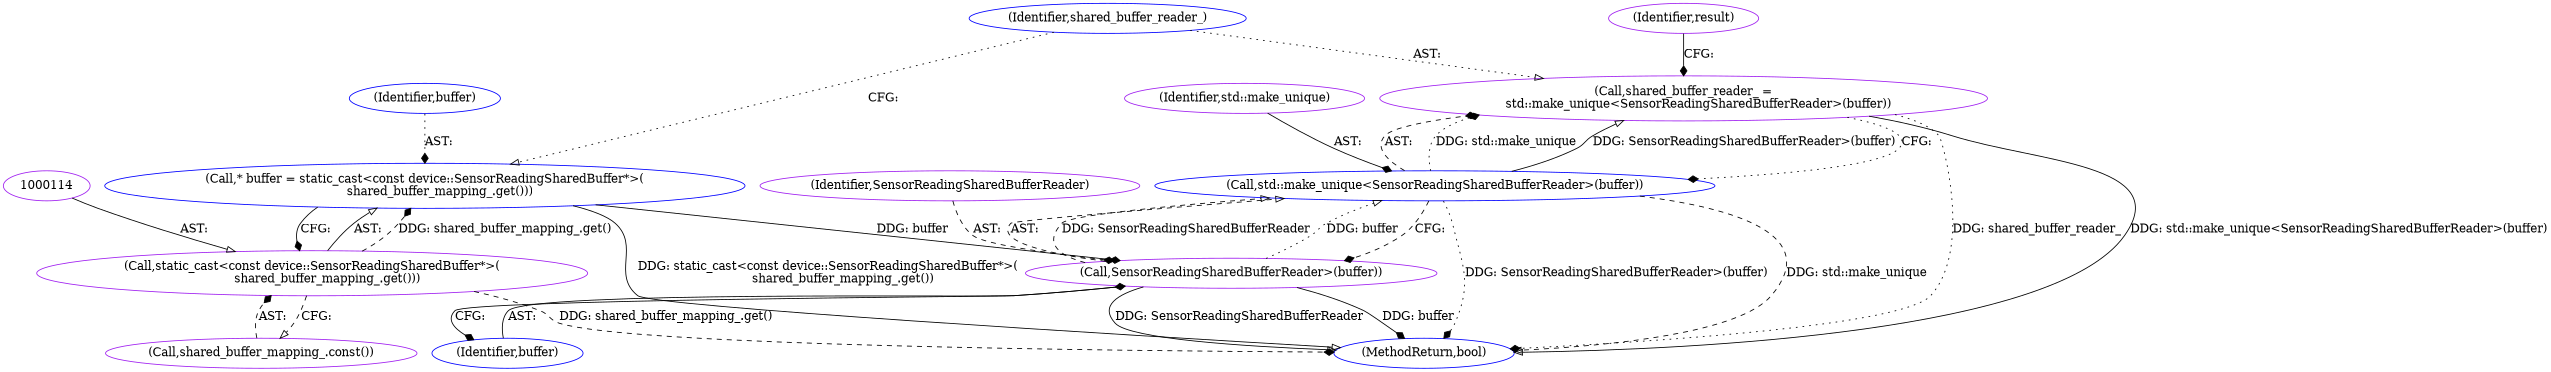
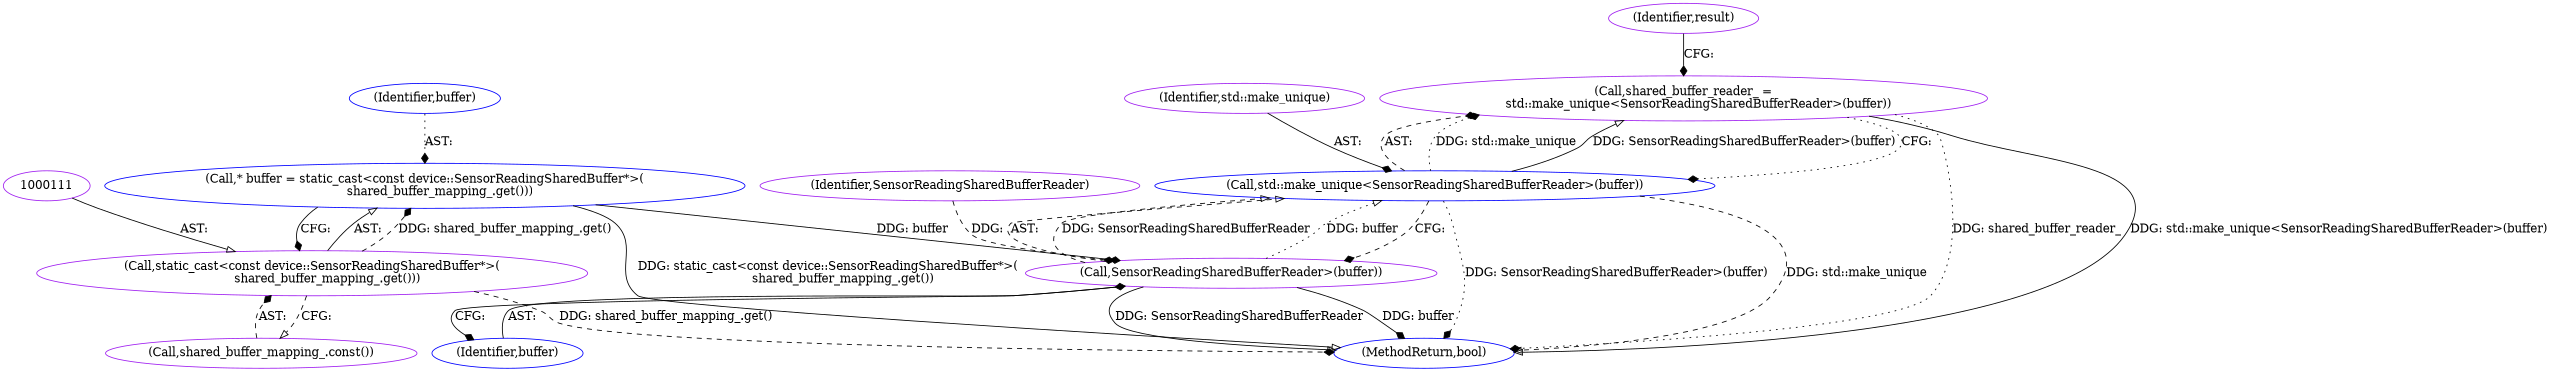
node "(Identifier,shared_buffer_reader_)": removed
node "1000114": label "1000114" -> "1000111"
edge "(Identifier,SensorReadingSharedBufferReader)" -> "(Call,SensorReadingSharedBufferReader>(buffer))": label "AST: " -> "DDG: "
